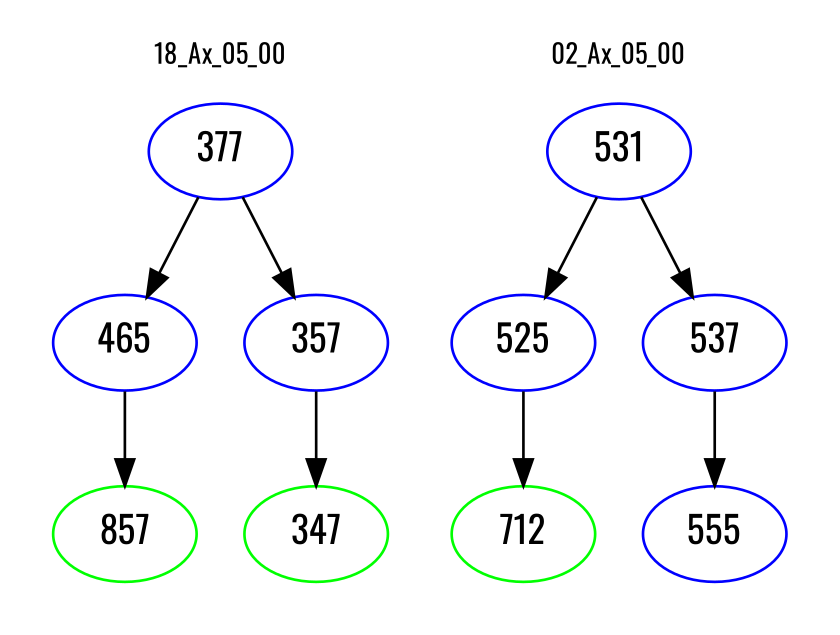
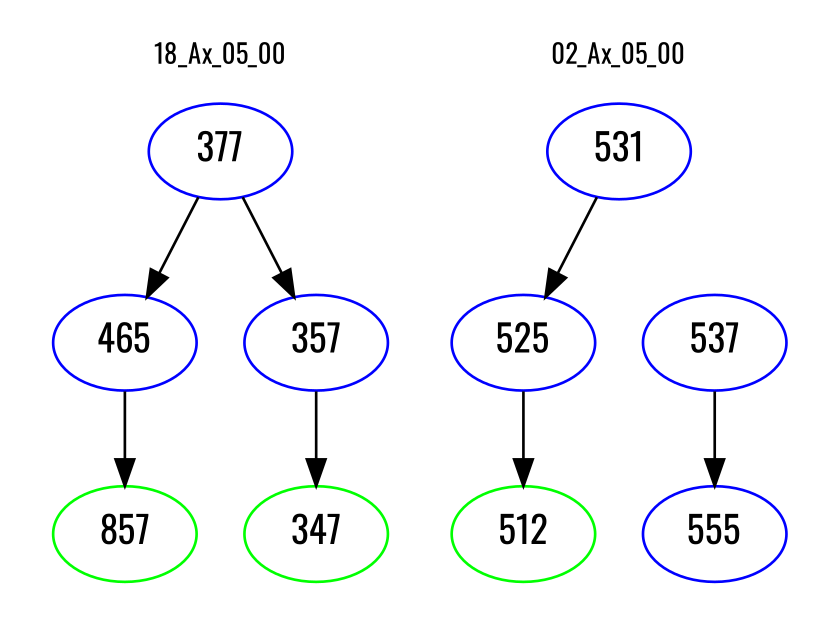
edge "531" -> "537": removed
node "712": label "712" -> "512"
